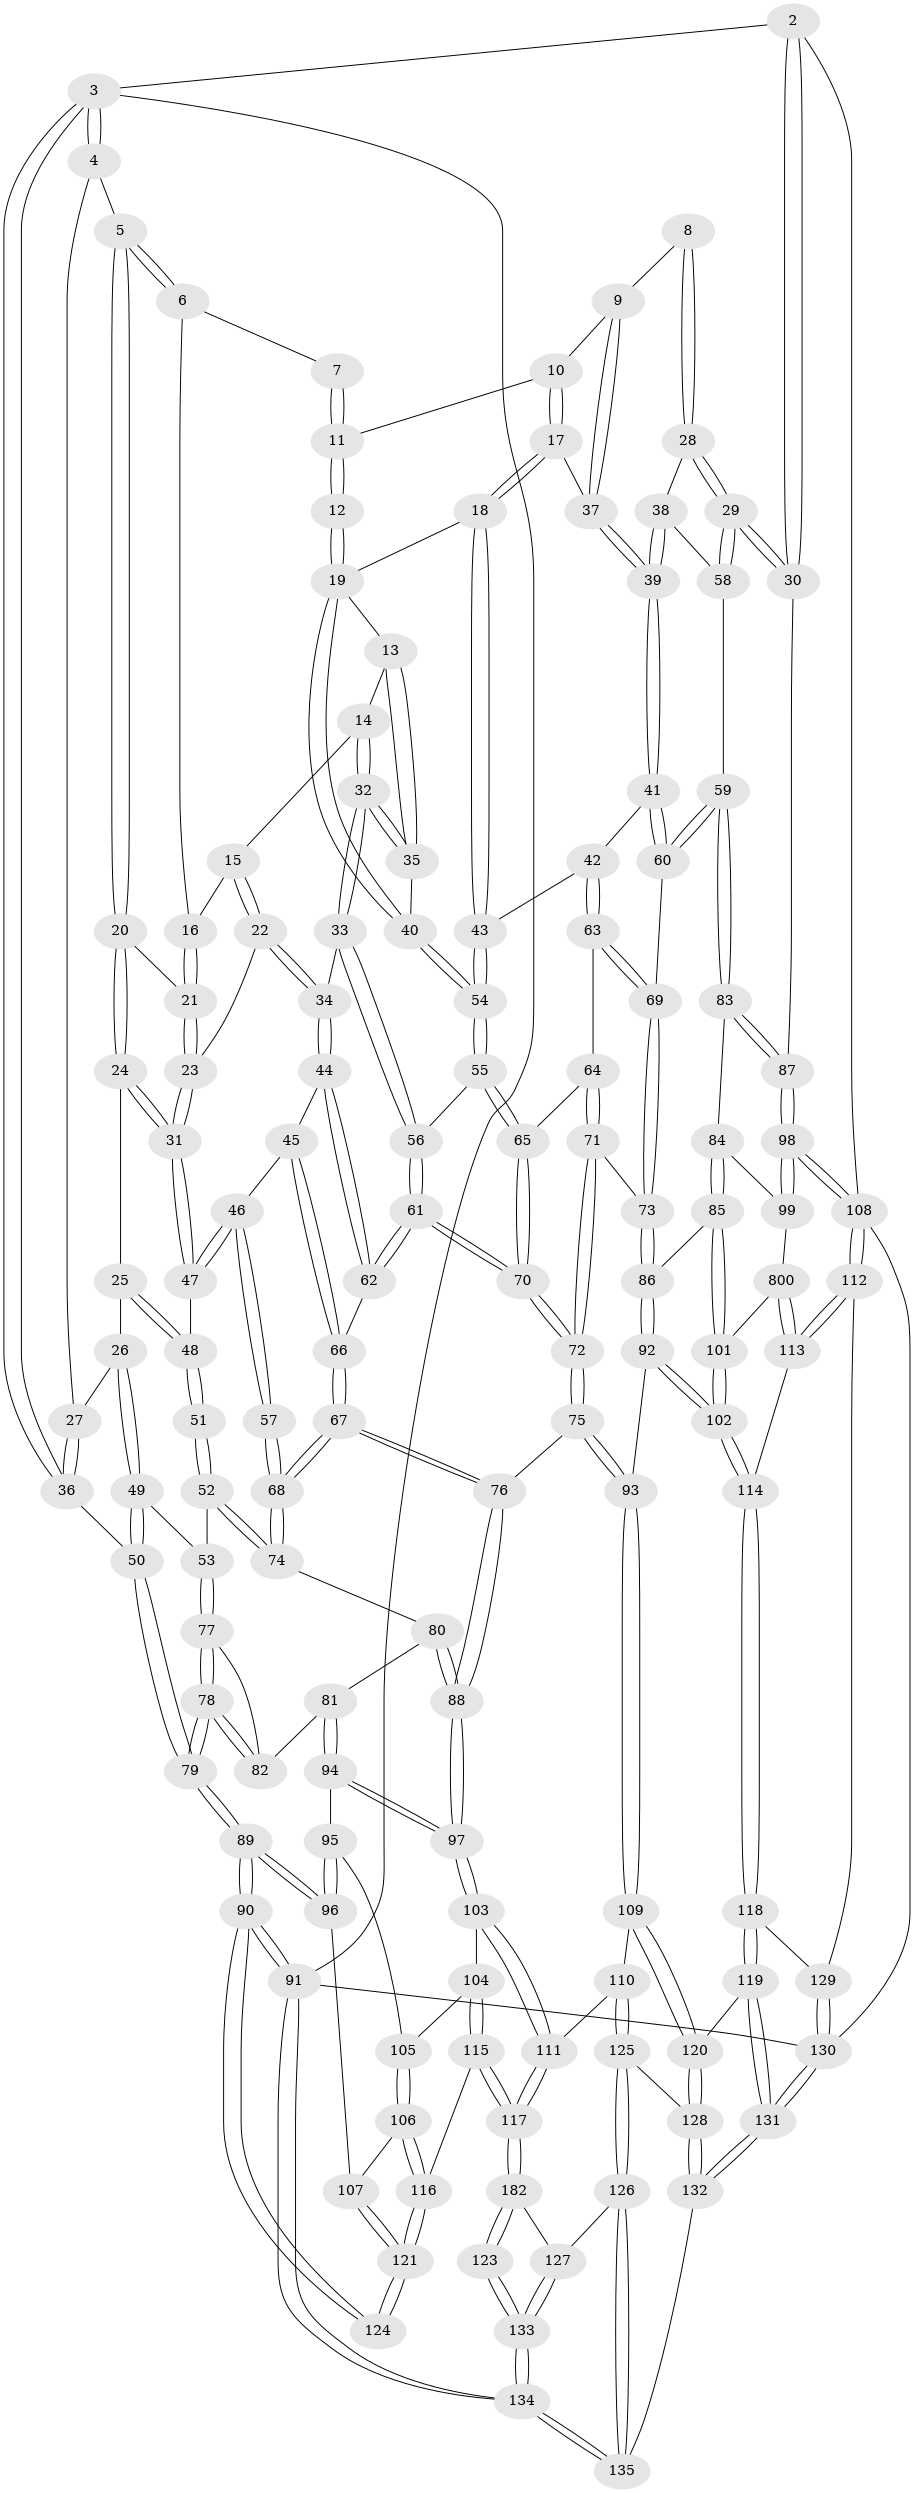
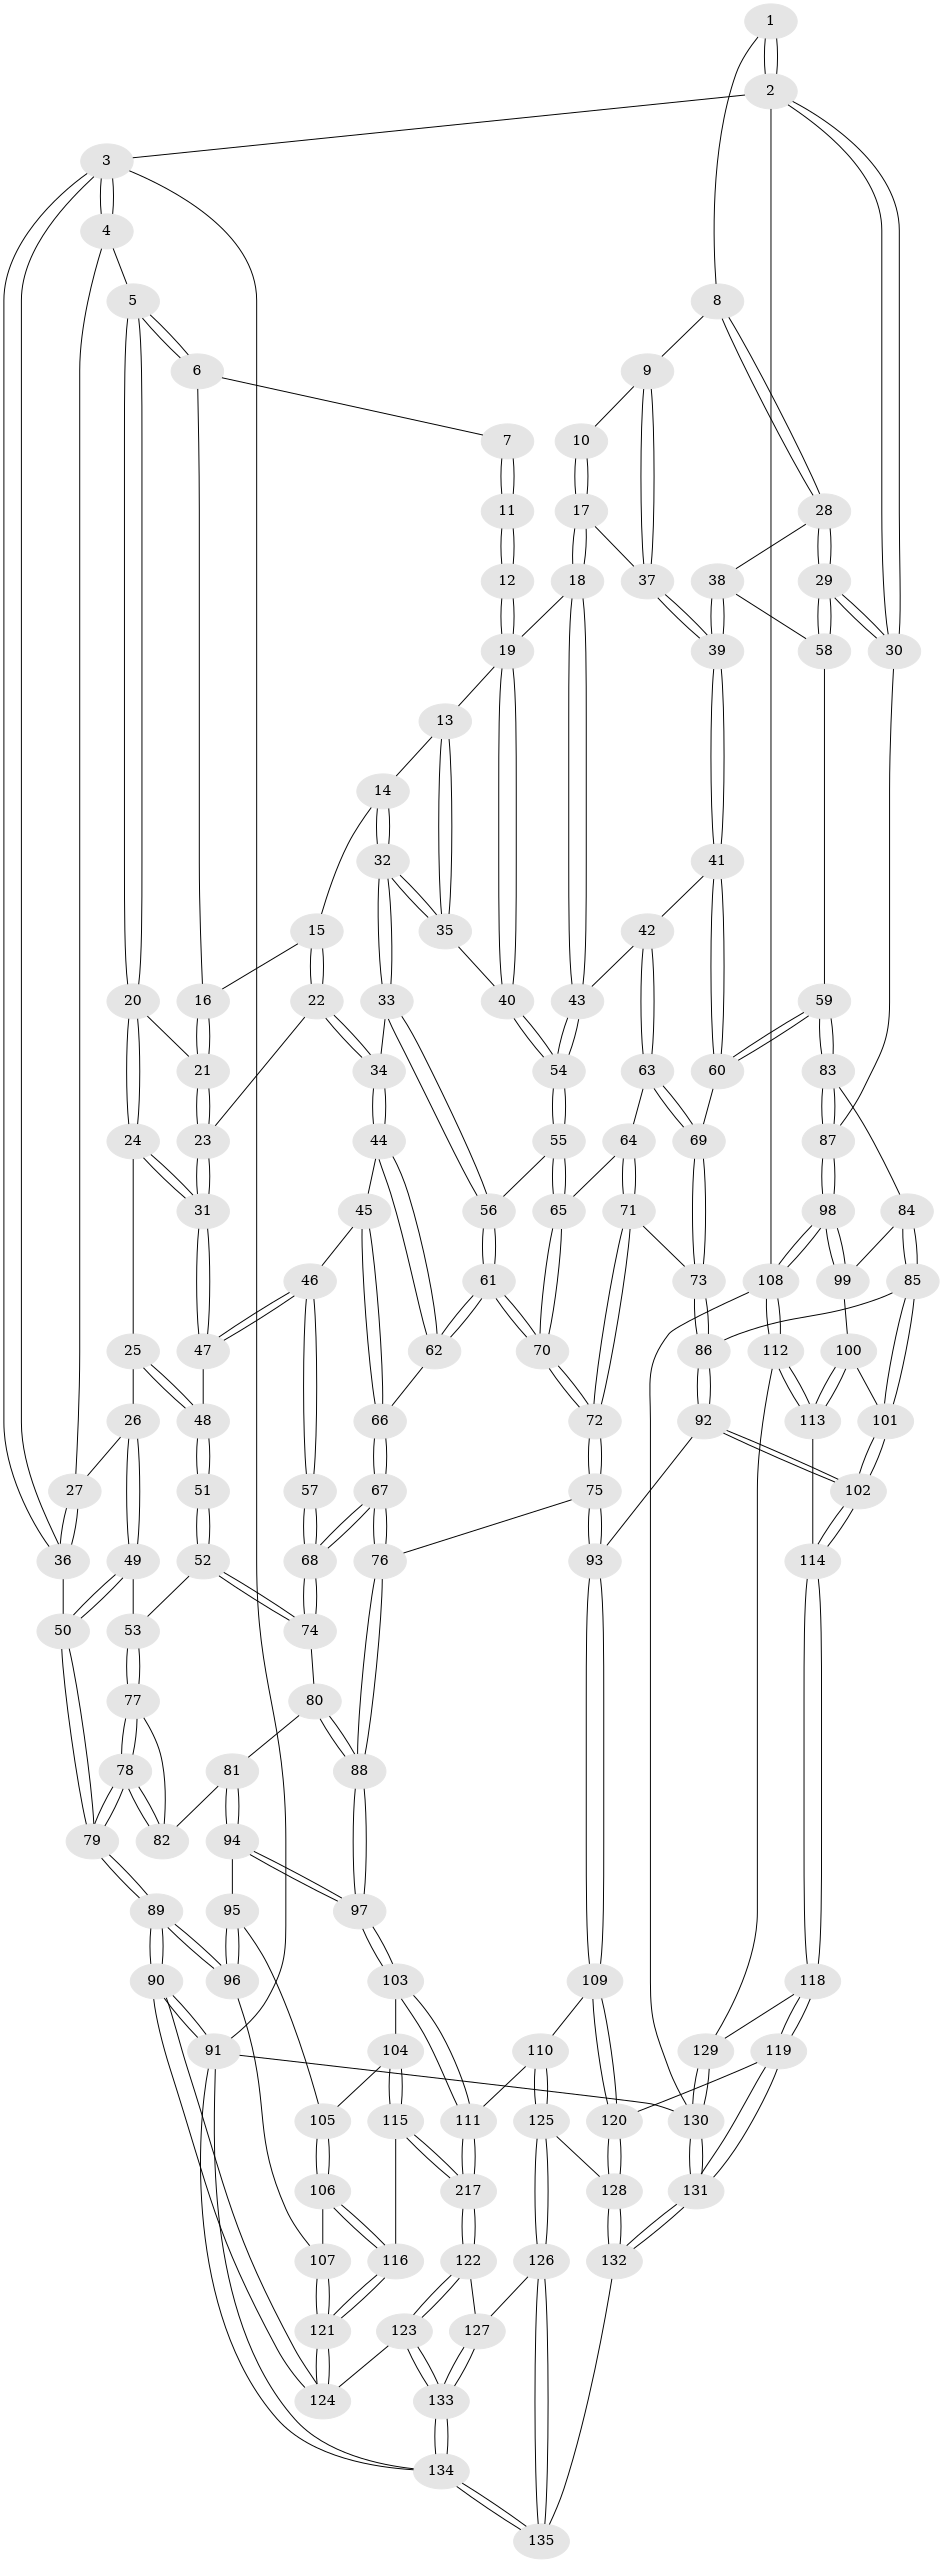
node "1": added
edge "10" -- "11": removed
node "800": label "800" -> "100"
node "117": label "117" -> "217"
node "182": label "182" -> "122"
edge "123" -- "124": added
